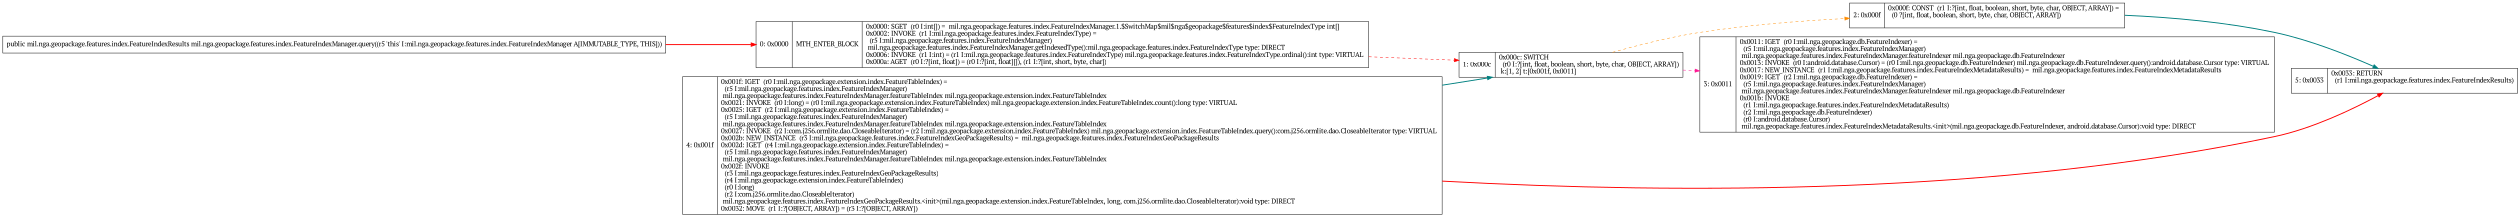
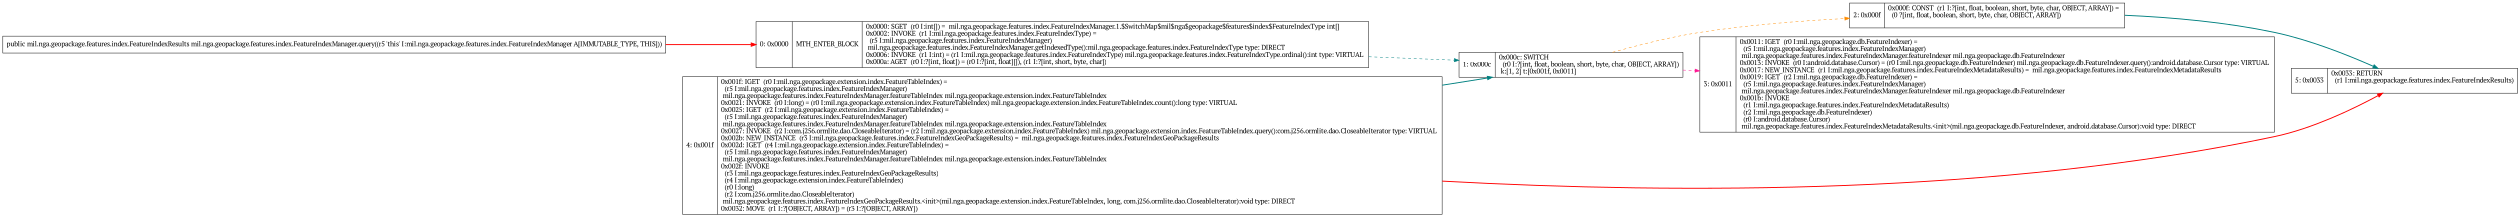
edge "0: 0x0000" -> "1: 0x000c": color red -> teal
